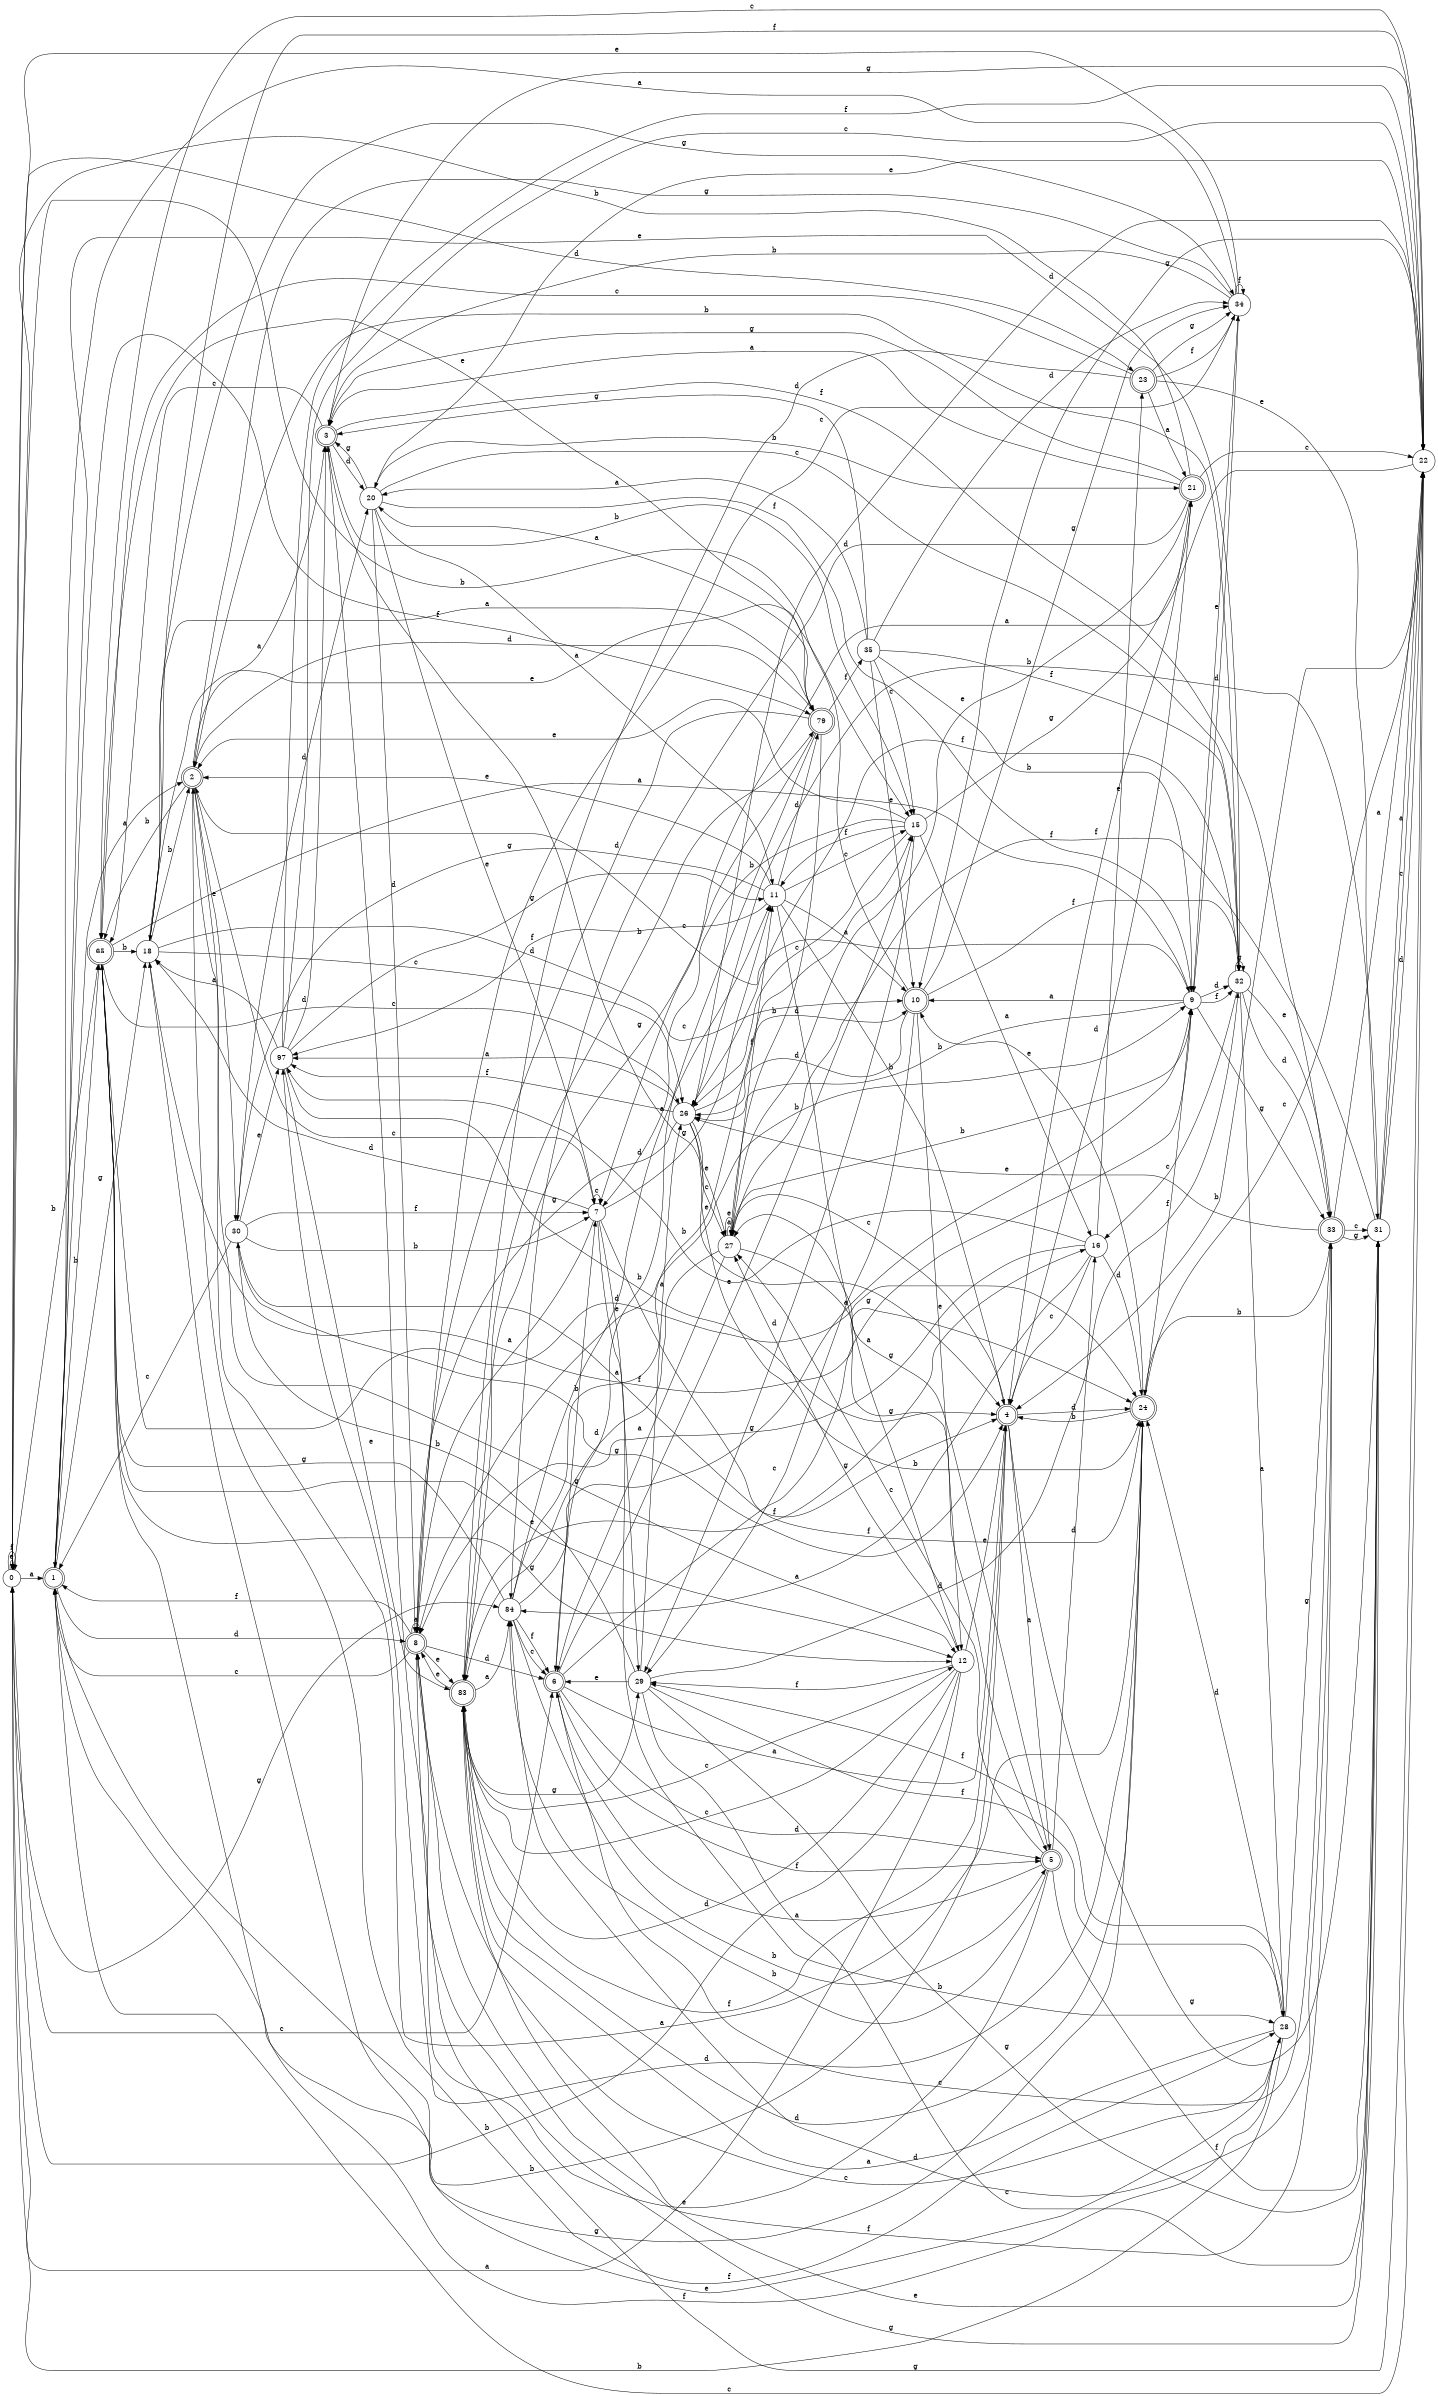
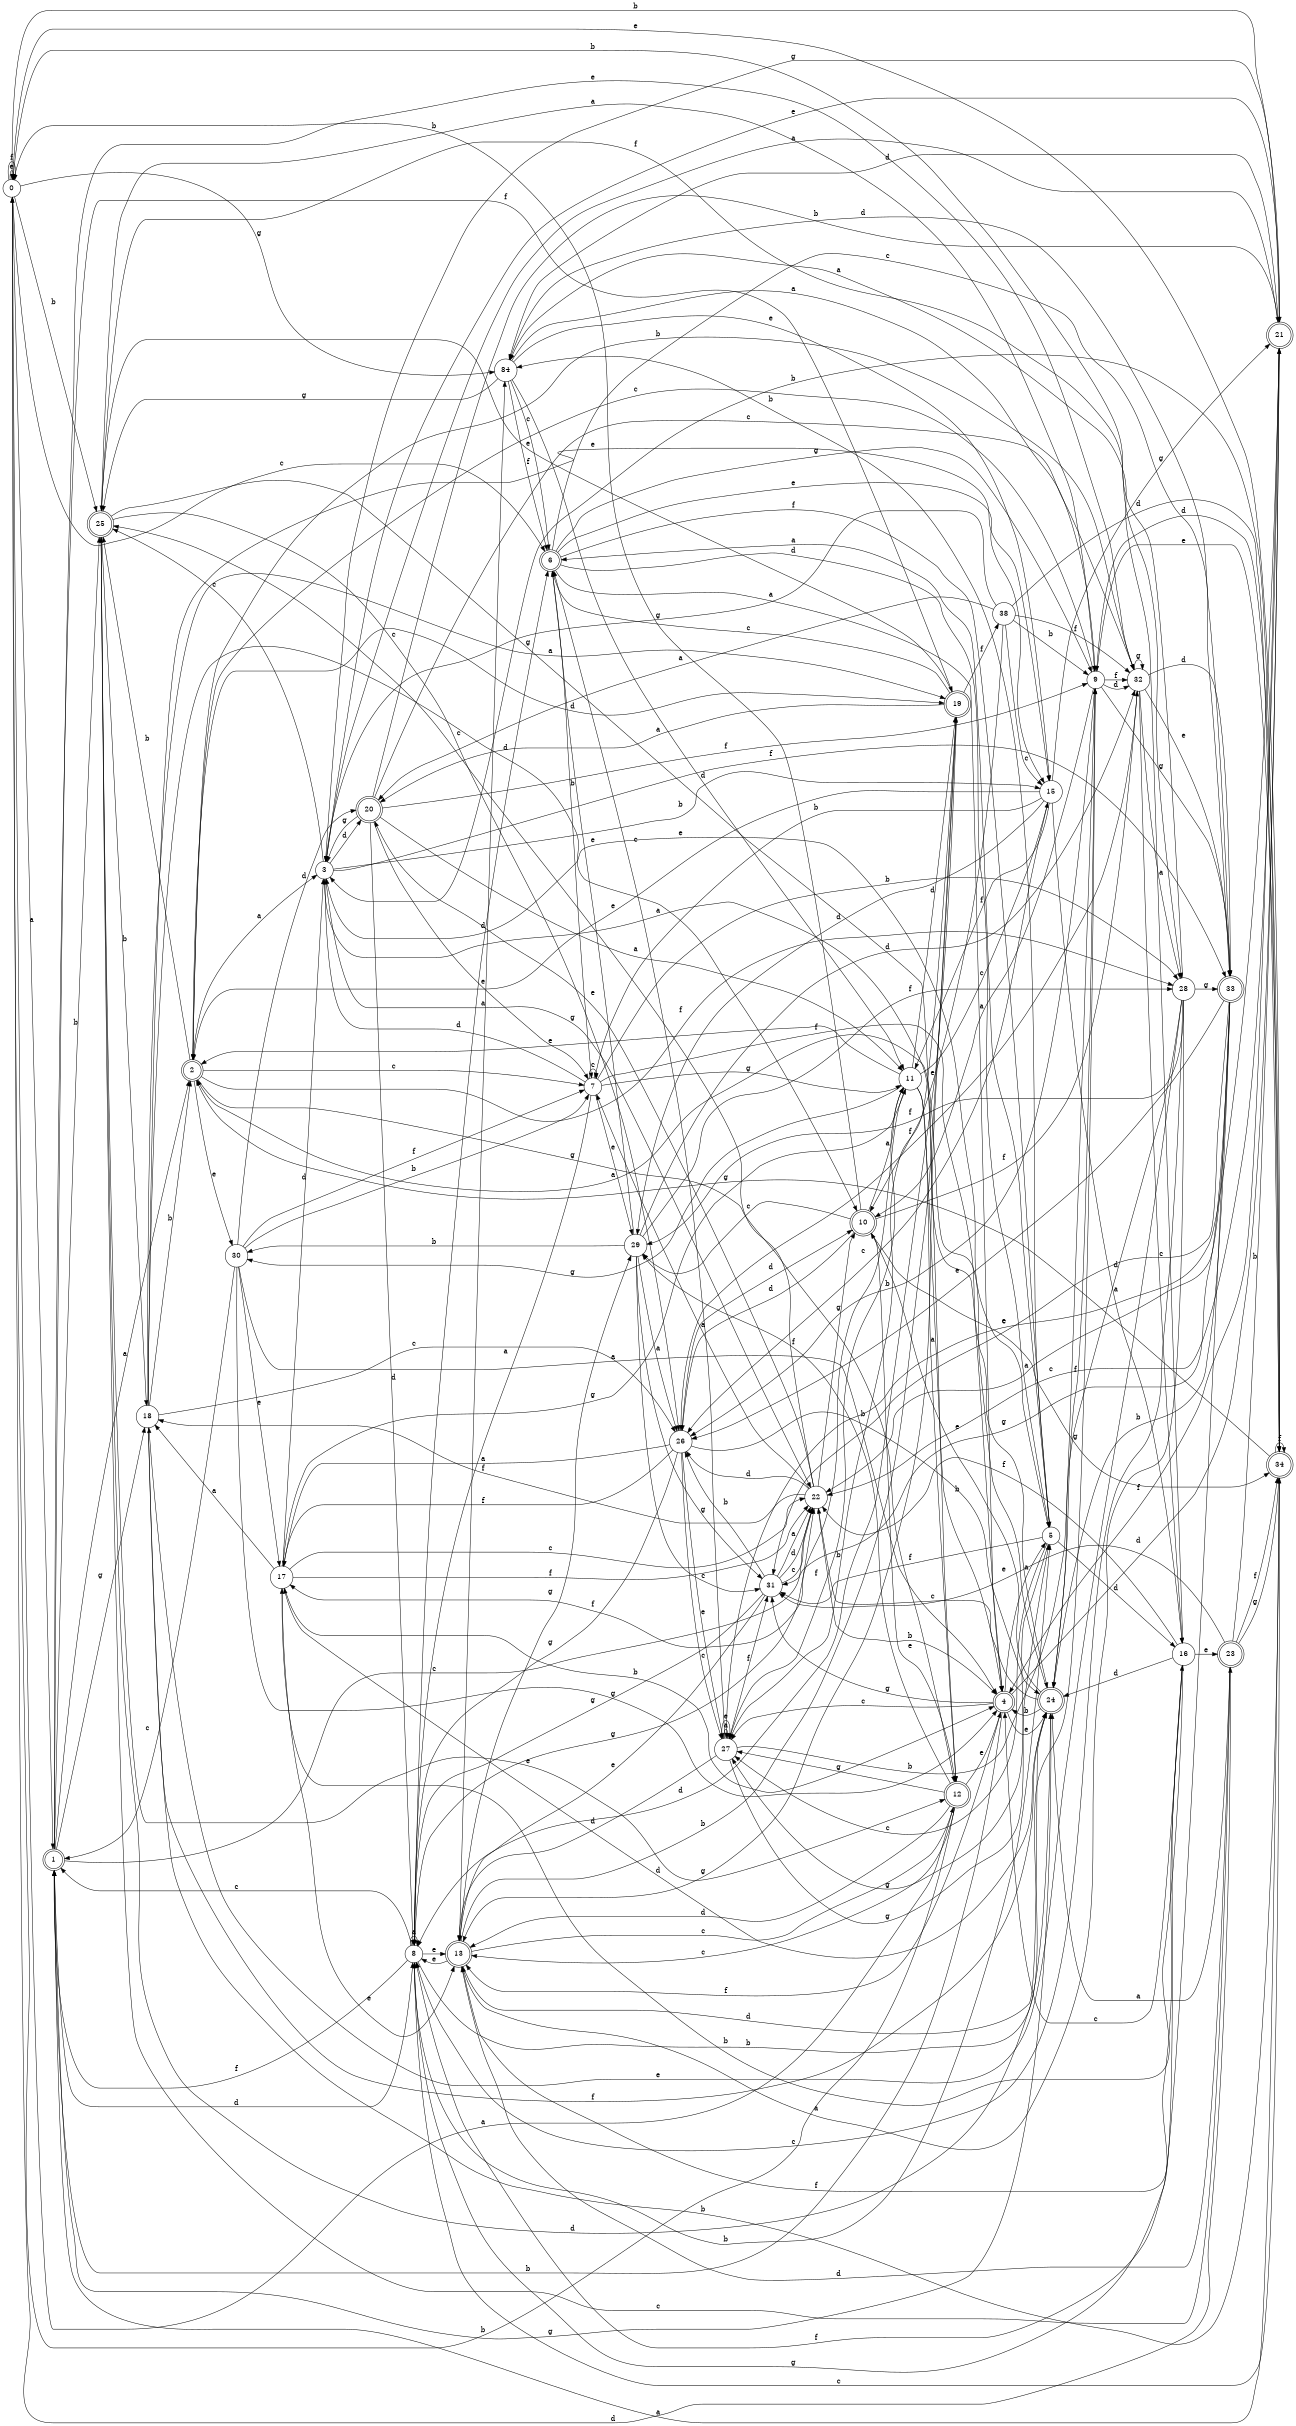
edge "18" -> "34": label "g" -> "b"
edge "3" -> "21": added, label "e"
node "34": shape circle -> doublecircle
edge "23" -> "21": label "a" -> "b"
node "3": shape doublecircle -> circle
node "20": shape circle -> doublecircle
node "35": label "35" -> "38"
node "79": label "79" -> "19"
edge "31" -> "27": reversed
edge "11" -> "10": reversed
node "65": label "65" -> "25"
node "97": label "97" -> "17"
edge "7" -> "18": now "7" -> "3"
edge "4" -> "24": label "d" -> "e"
edge "27" -> "6": label "a" -> "c"
edge "16" -> "22": added, label "f"
node "8": shape doublecircle -> circle
node "12": shape circle -> doublecircle
node "83": label "83" -> "13"
node "5": shape doublecircle -> circle
edge "84" -> "5": now "8" -> "5"
edge "23" -> "24": added, label "a"
